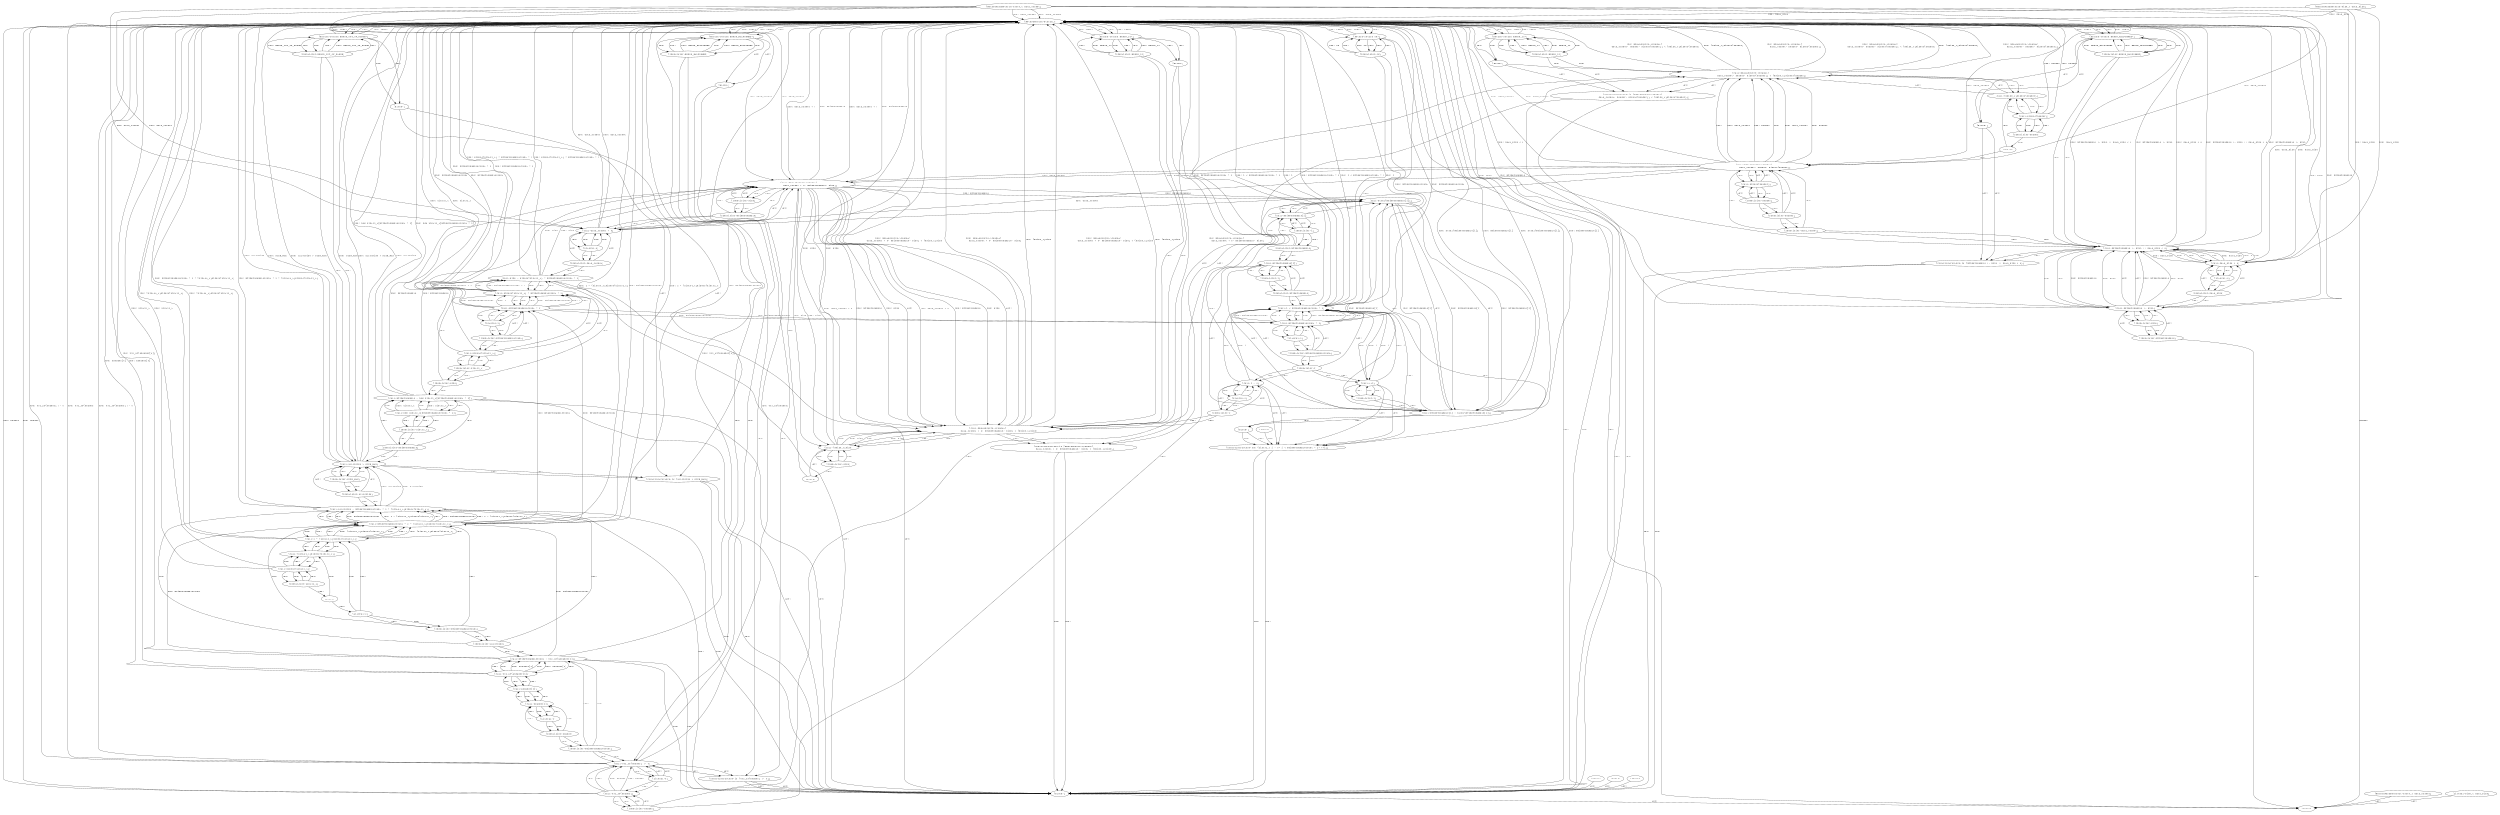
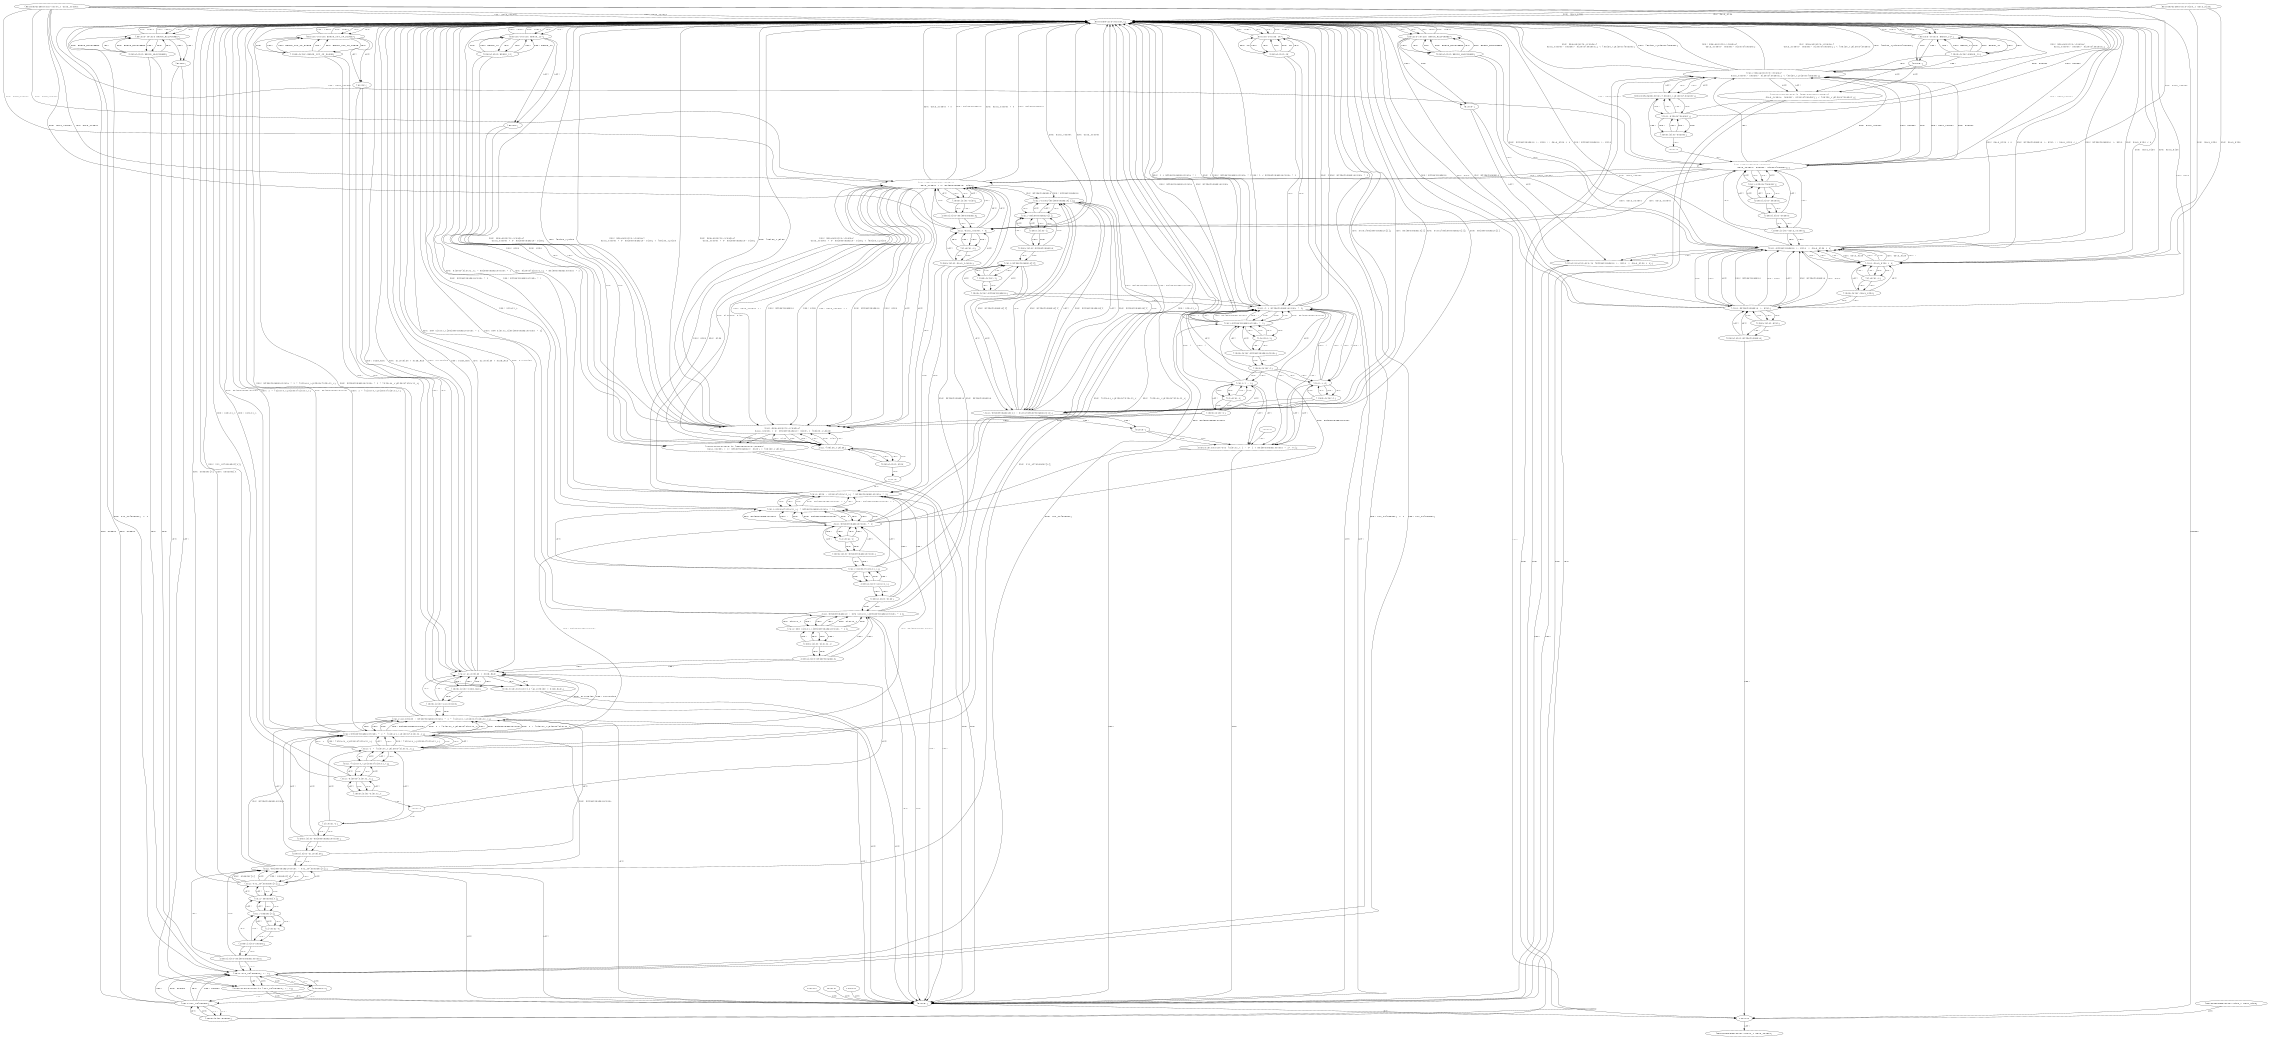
node "(Call,(ssize_t)sizeof(header))": label "(Call,(ssize_t)sizeof(header))" -> "(MethodParameterOut,(ssize_t)sizeof(header))"
edge "1000185" -> "(Call,(ssize_t)size)": now "1000185" -> "(Call,size = sizeof(uint32_t) * mTimeToSampleCount * 2)"
edge "1000153" -> "(Call,(uint64_t)sizeof(uint32_t))": now "1000153" -> "(Call,allocSize > SIZE_MAX)"
node "(Literal,size_t data_size)": label "(Literal,size_t data_size)" -> "(MethodParameterOut,size_t data_size)"
edge "(MethodParameterOut,off64_t data_offset)" -> "1000100": reversed
